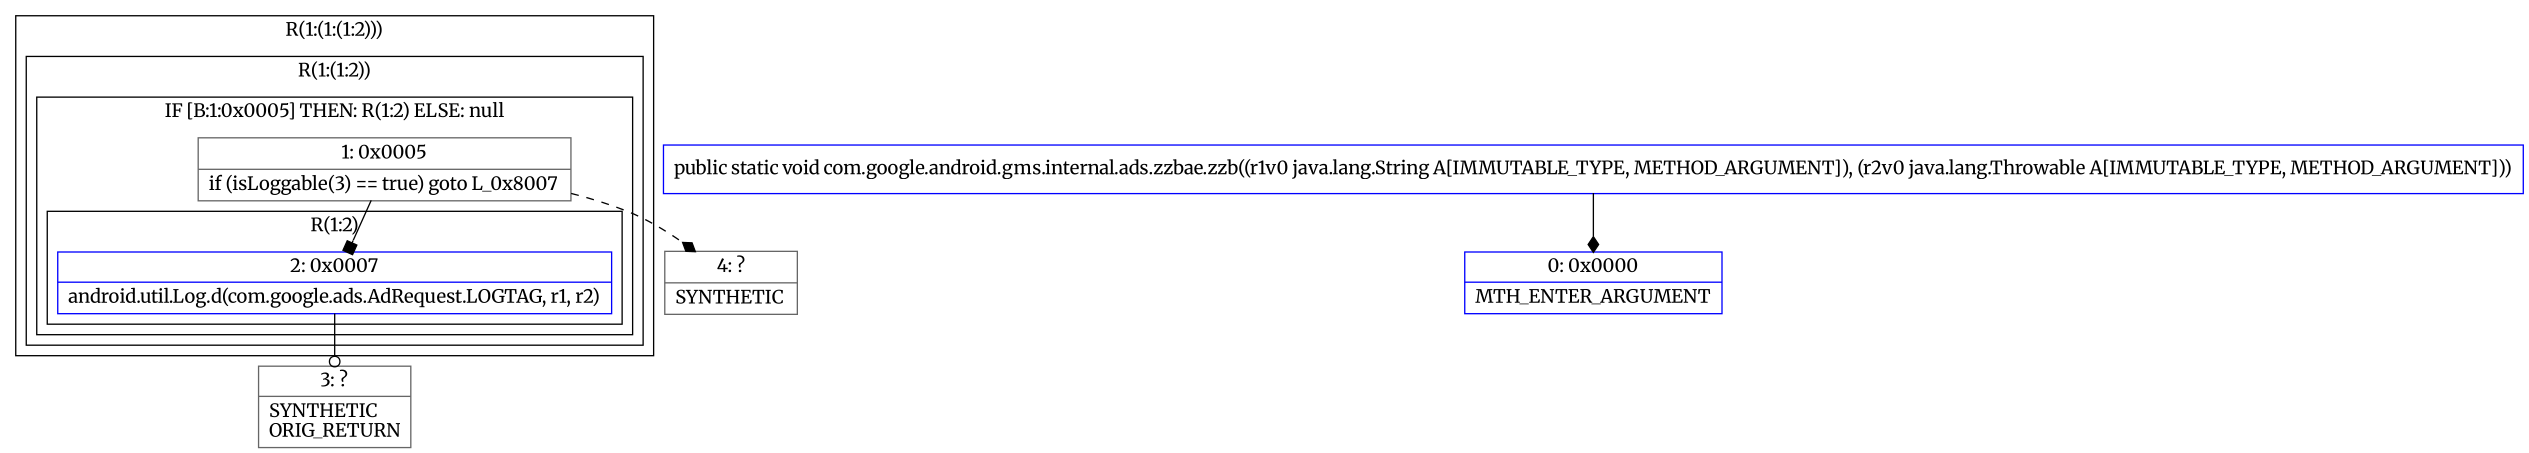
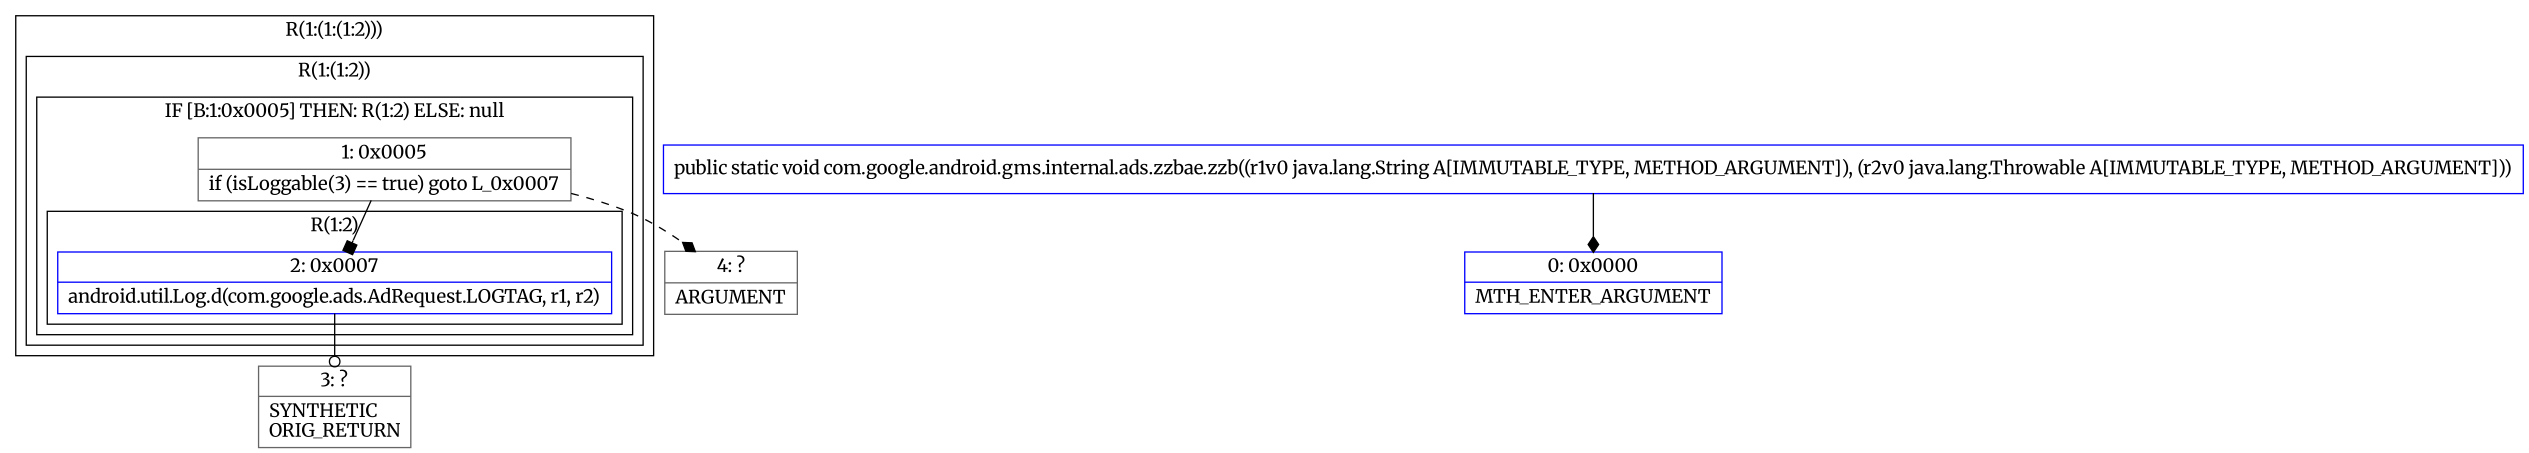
node "1: 0x0005": text "if (isLoggable(3) == true) goto L_0x8007" -> "if (isLoggable(3) == true) goto L_0x0007"
node "4: ?": text "SYNTHETIC" -> "ARGUMENT"
